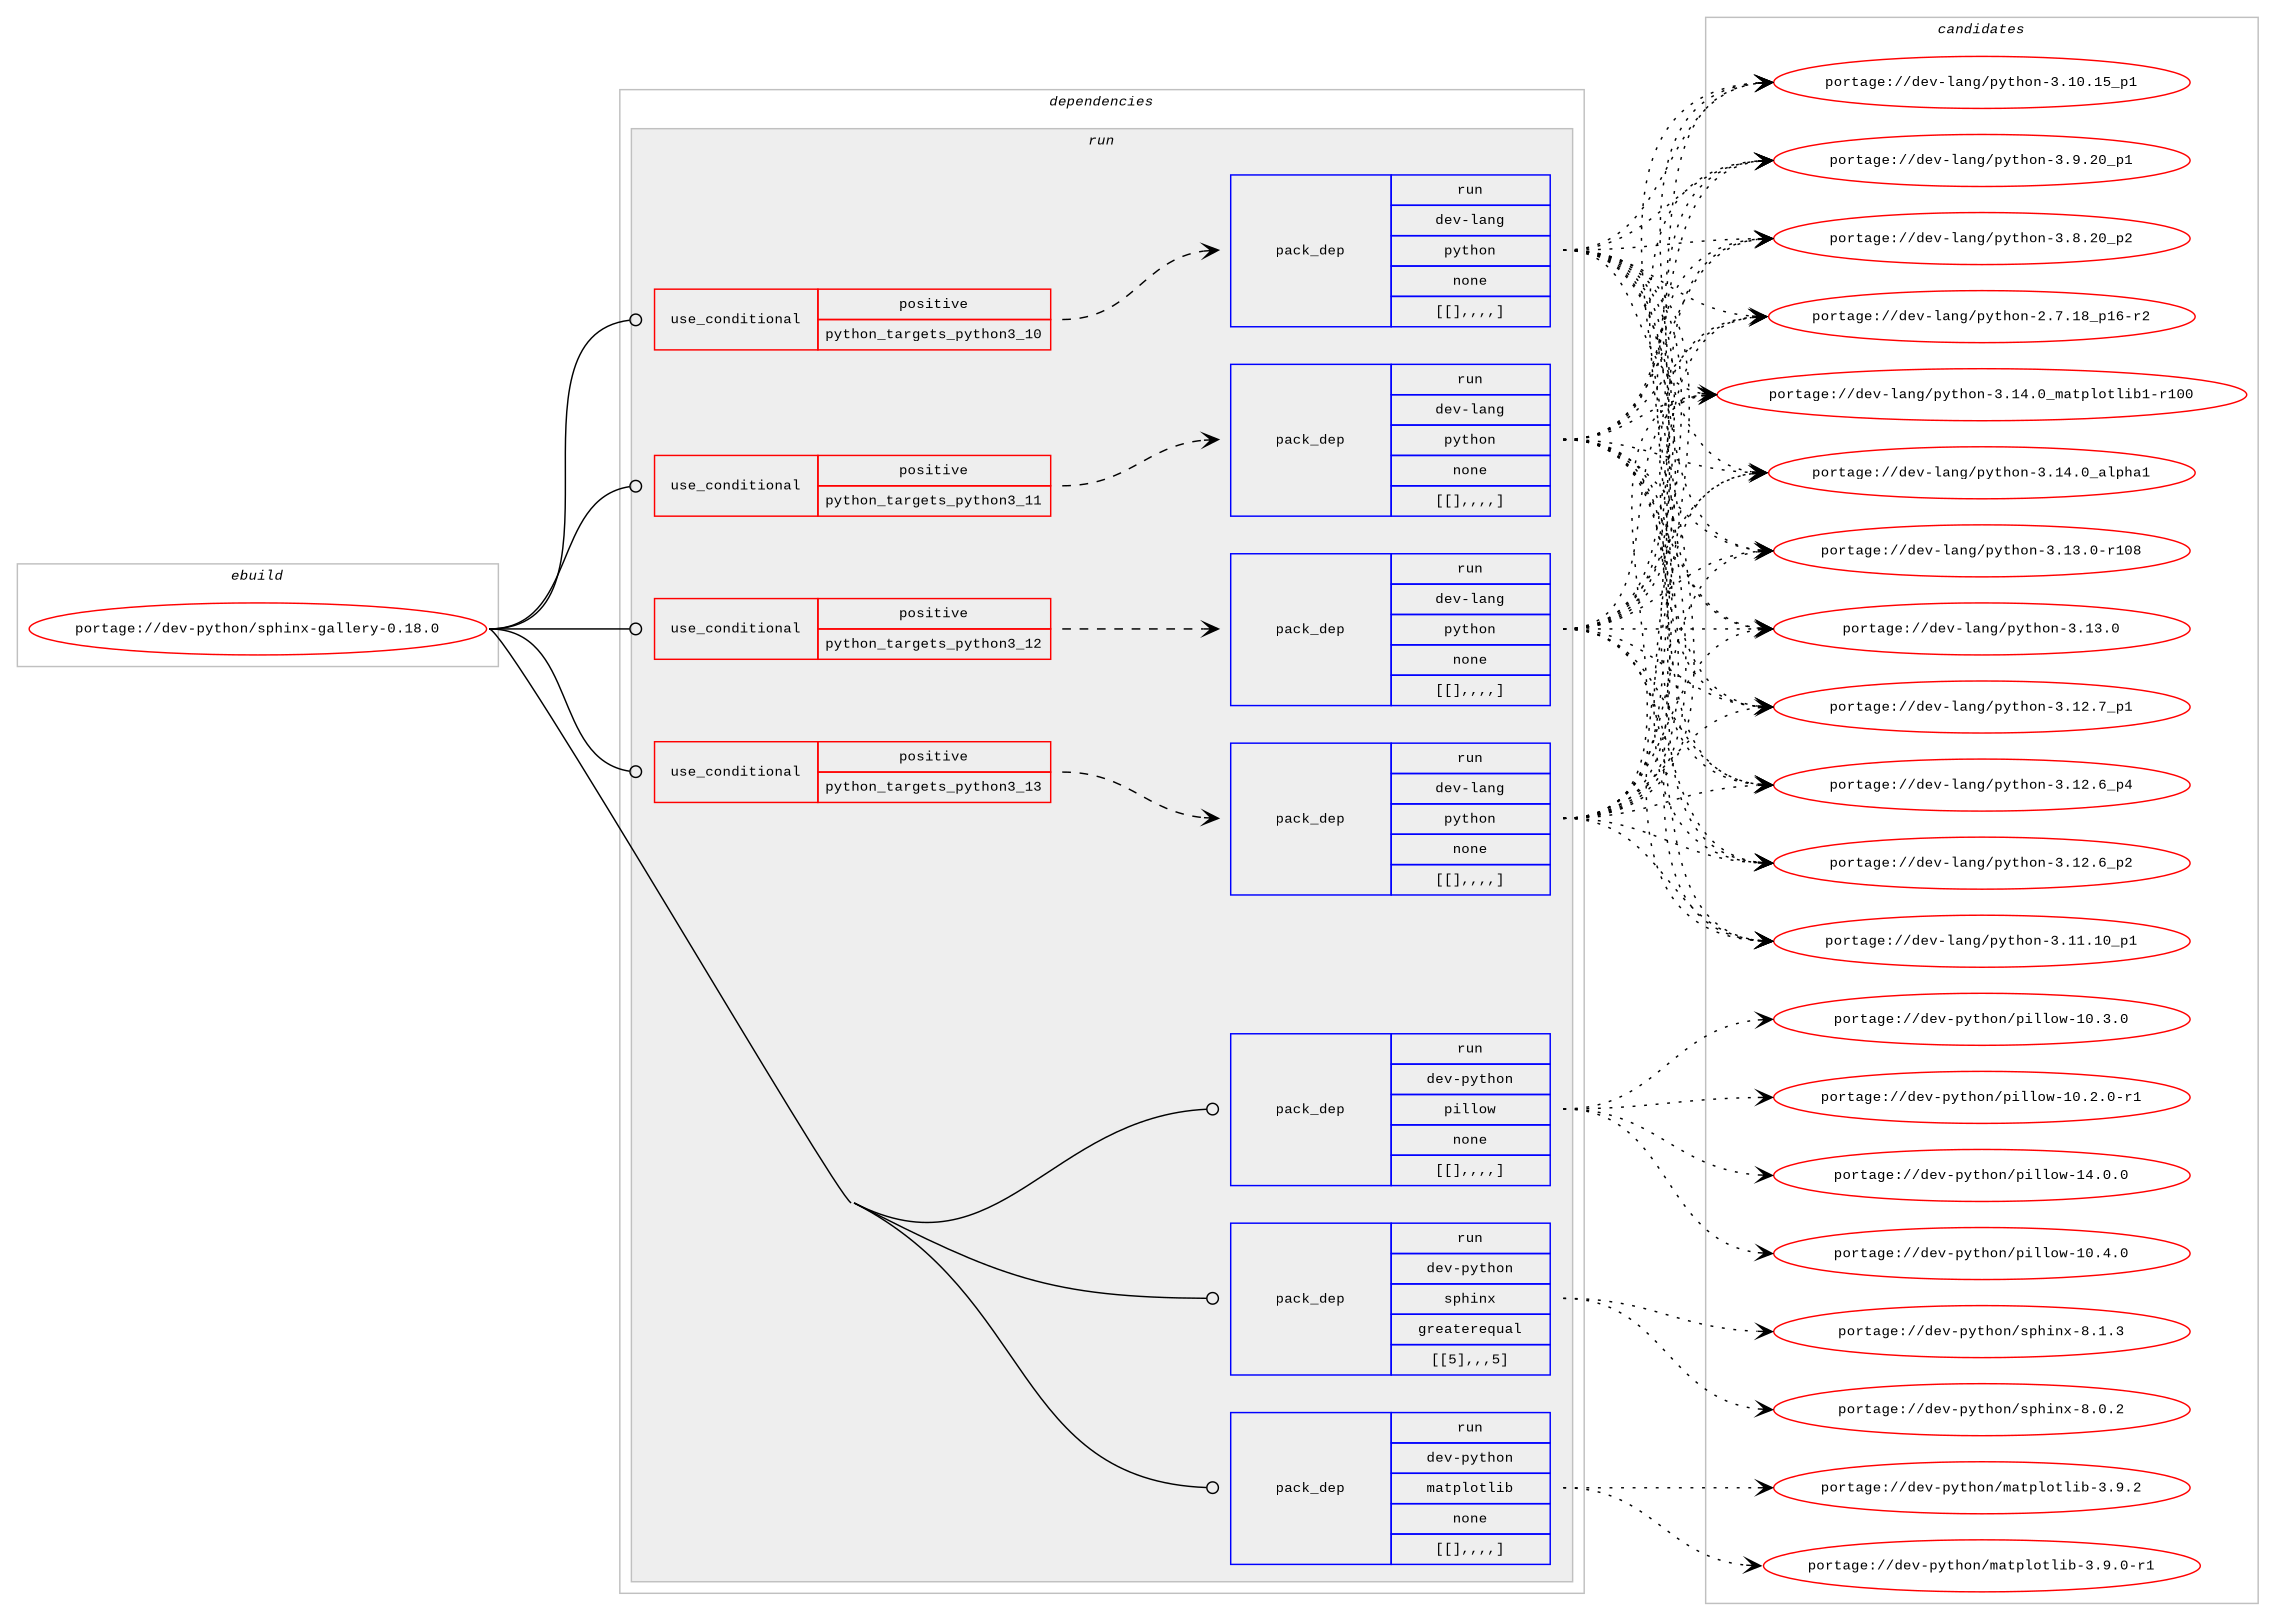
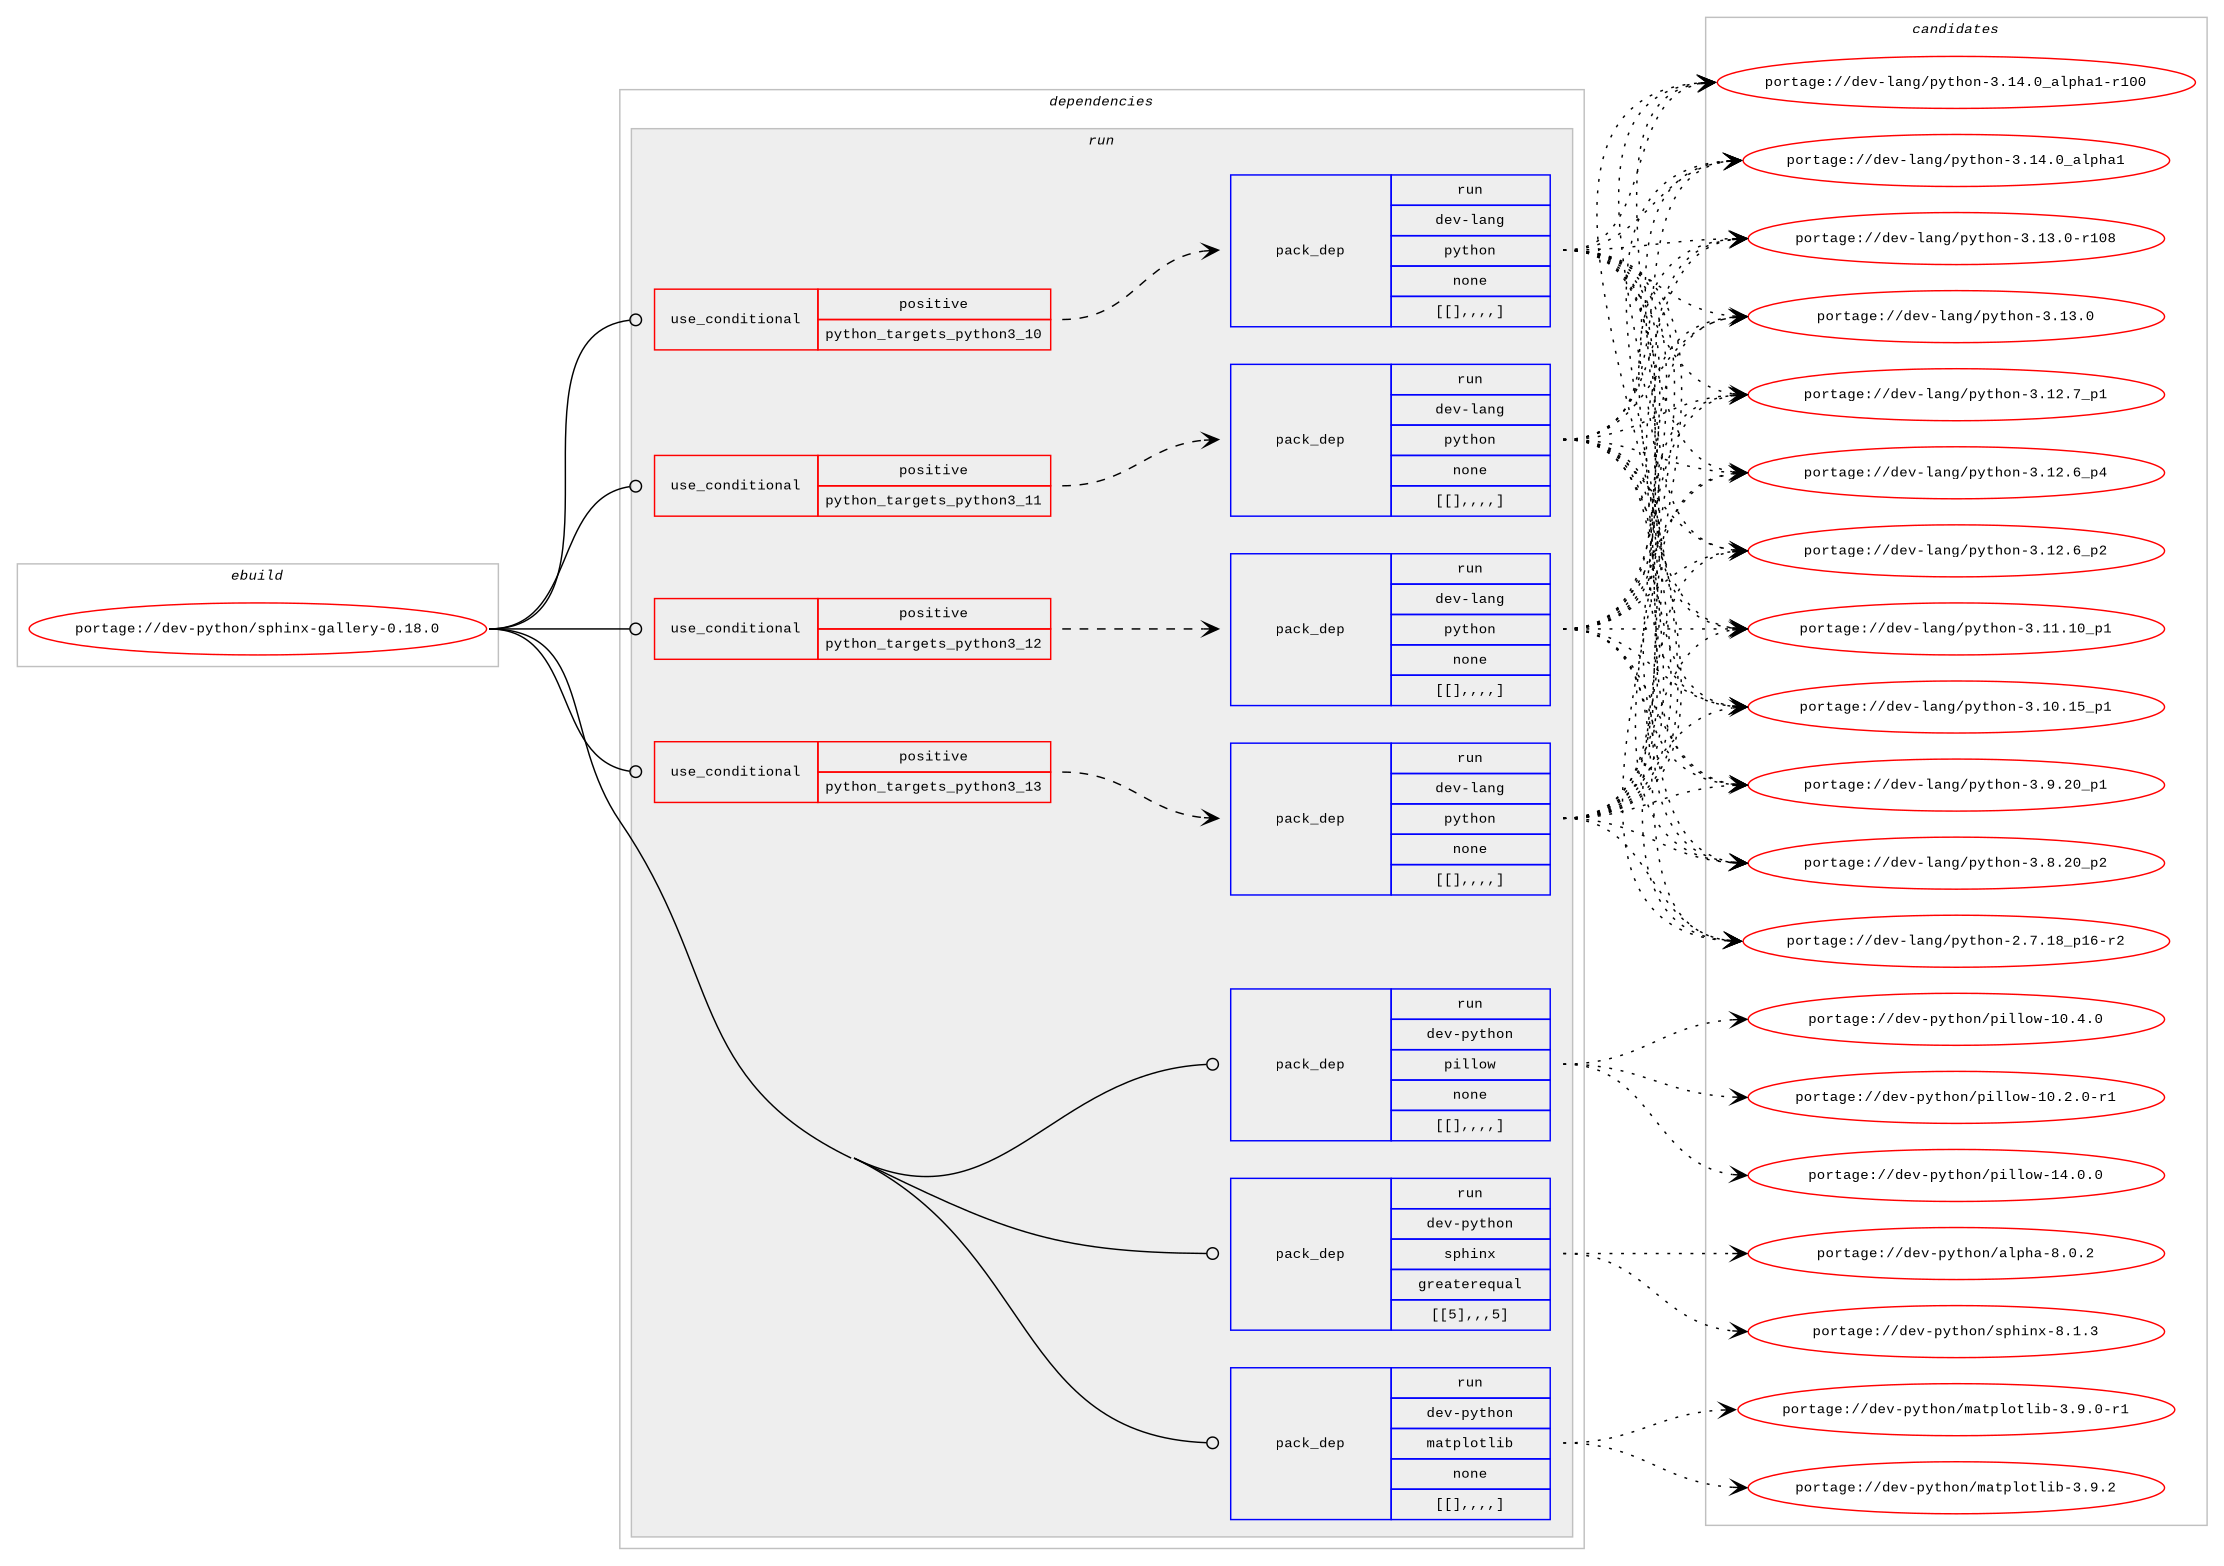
node "portage://dev-lang/python-3.14.0_matplotlib1-r100": label "portage://dev-lang/python-3.14.0_matplotlib1-r100" -> "portage://dev-lang/python-3.14.0_alpha1-r100"
node "portage://dev-python/pillow-10.3.0": removed
node "portage://dev-python/sphinx-8.0.2": label "portage://dev-python/sphinx-8.0.2" -> "portage://dev-python/alpha-8.0.2"
